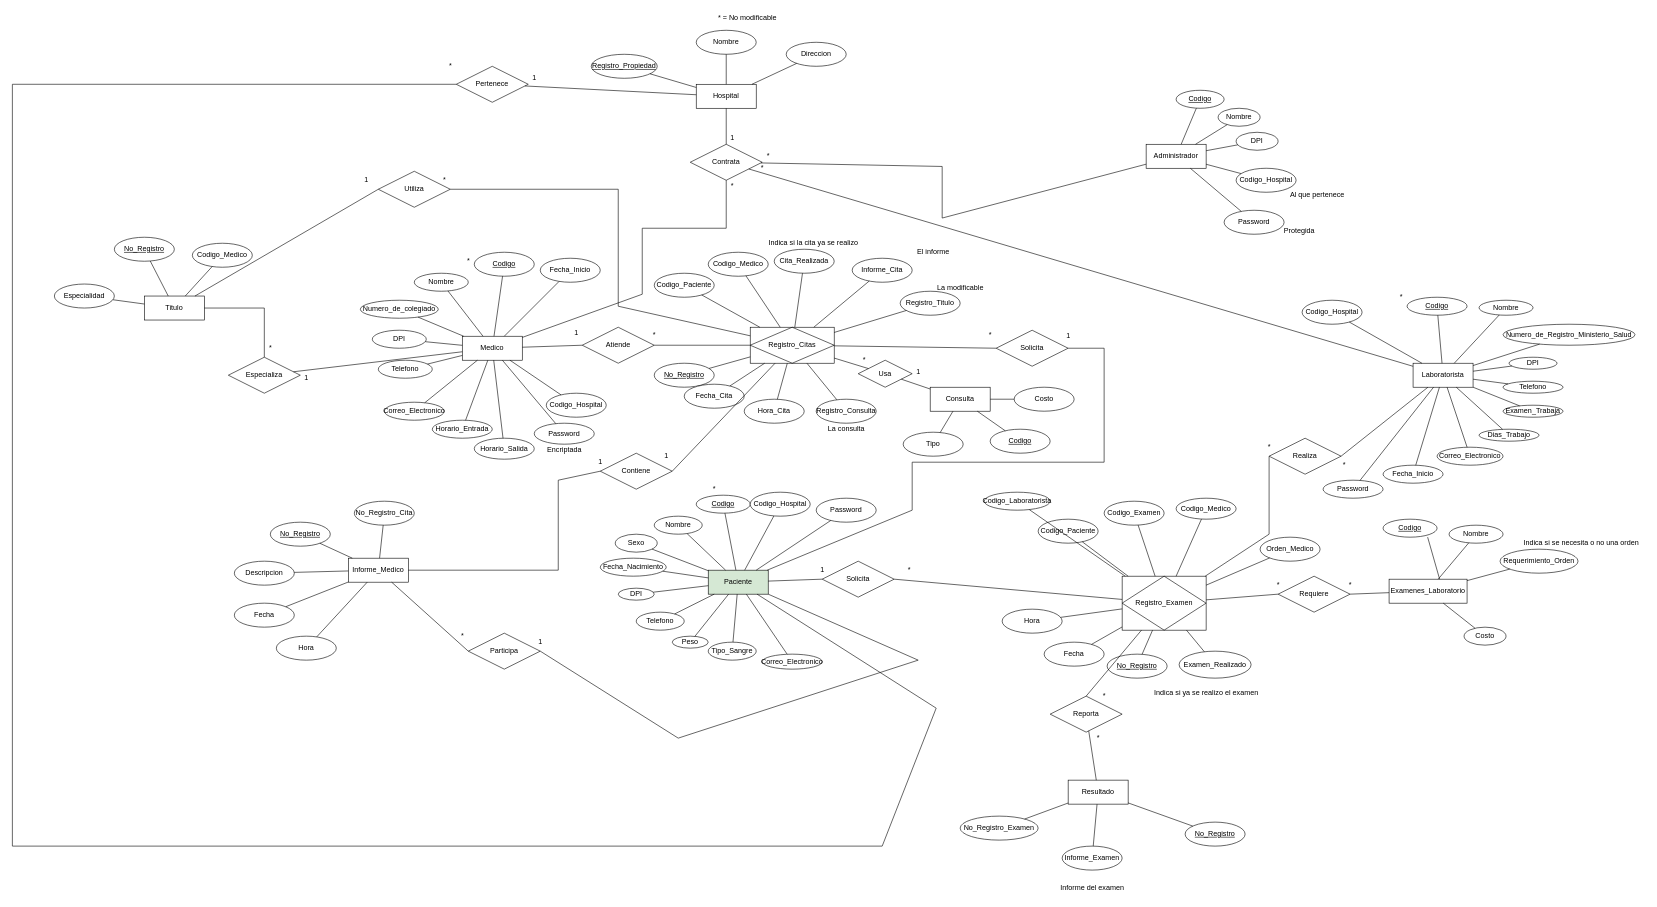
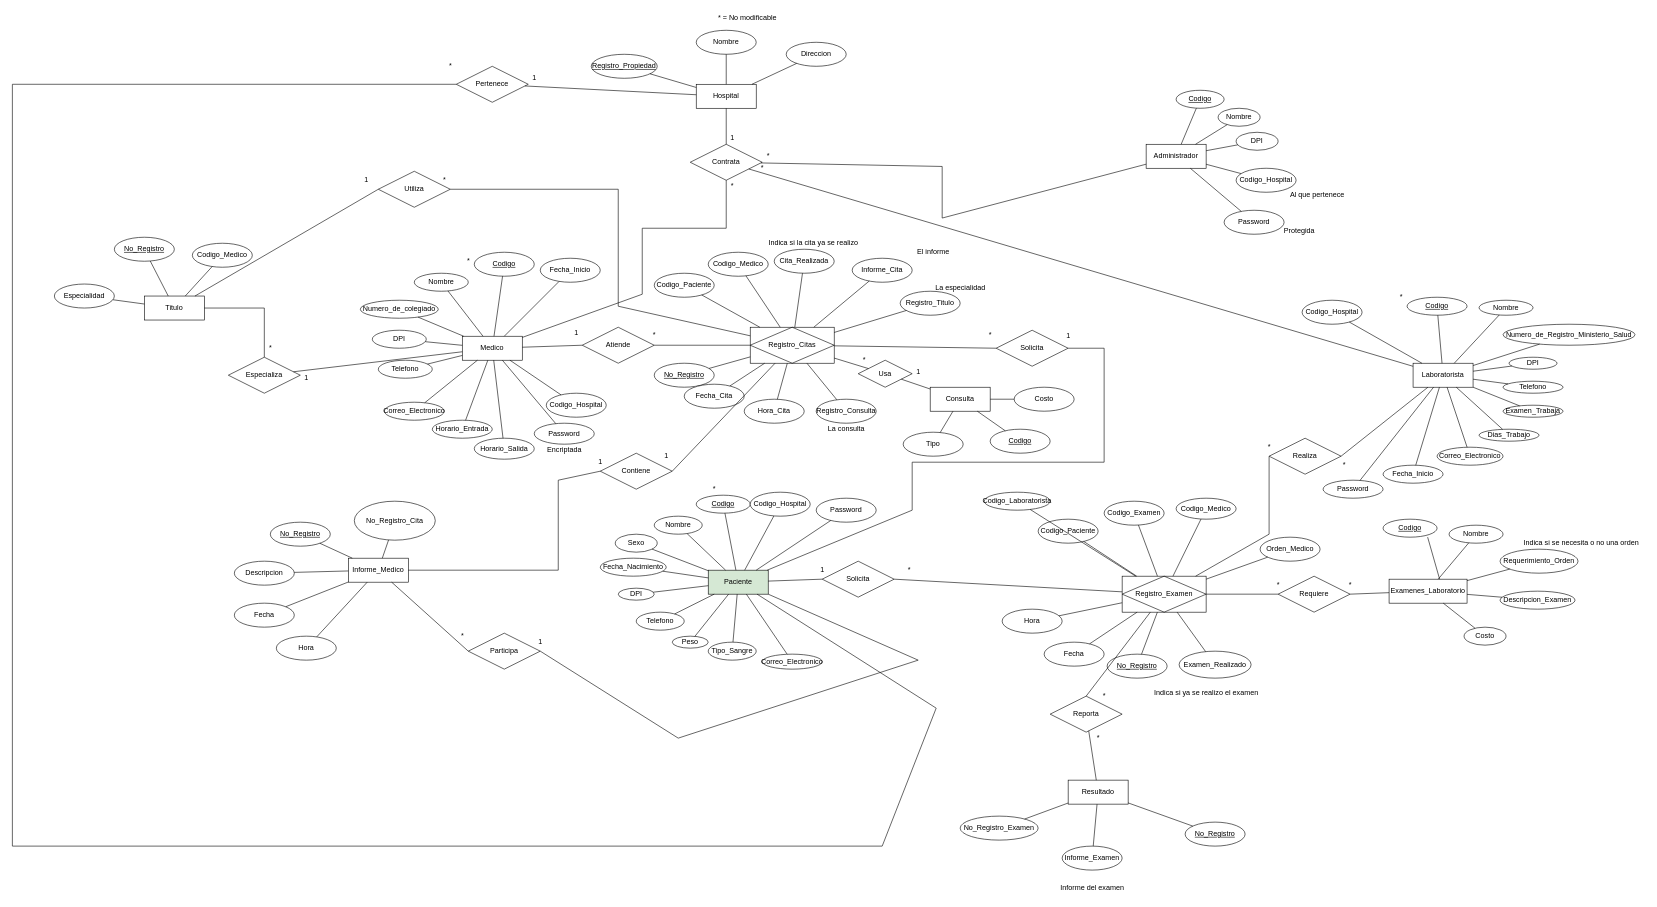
node "La modificable": label "La modificable" -> "La especialidad"
node "No_Registro_Cita": size 60x24 -> 81x39
edge "Examenes_Laboratorio" -- "Descripcion_Examen": added
node "Descripcion_Examen": added
node "Registro_Examen": size 84x54 -> 84x36
